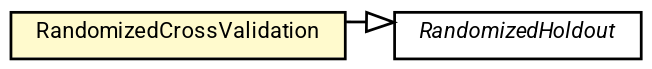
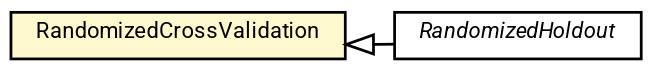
edge "RandomizedCrossValidation" -> "RandomizedHoldout": reversed
